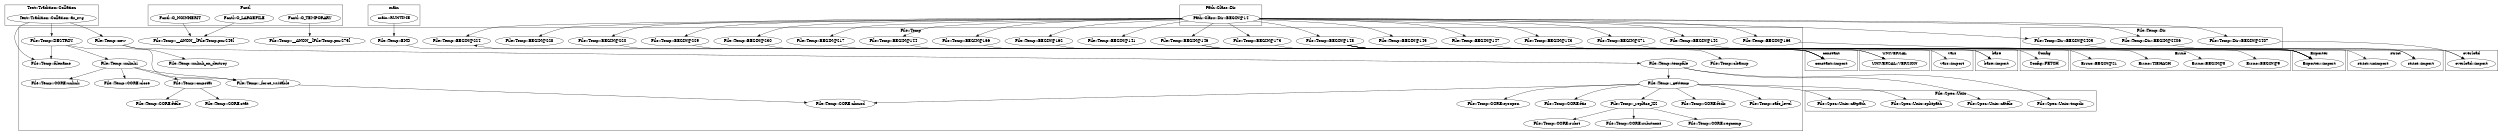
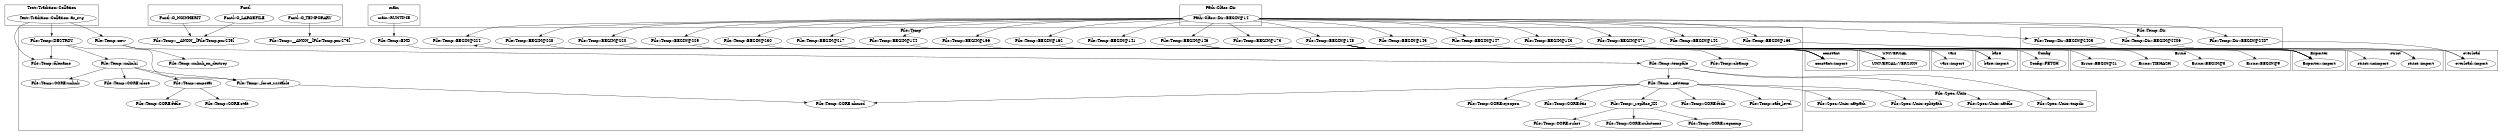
edge "File::Temp::BEGIN@228" -> "constant::import": added
